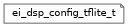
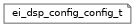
node "ei_dsp_config_tflite_t": label "ei_dsp_config_tflite_t" -> "ei_dsp_config_config_t"
